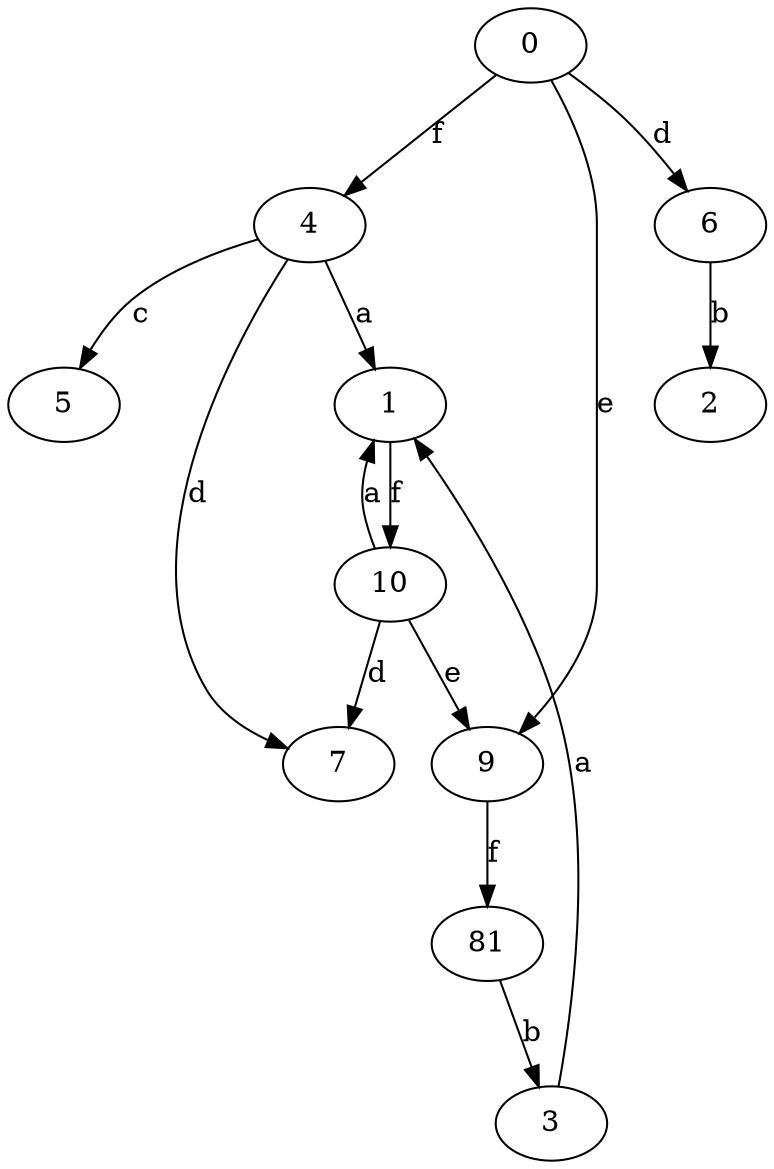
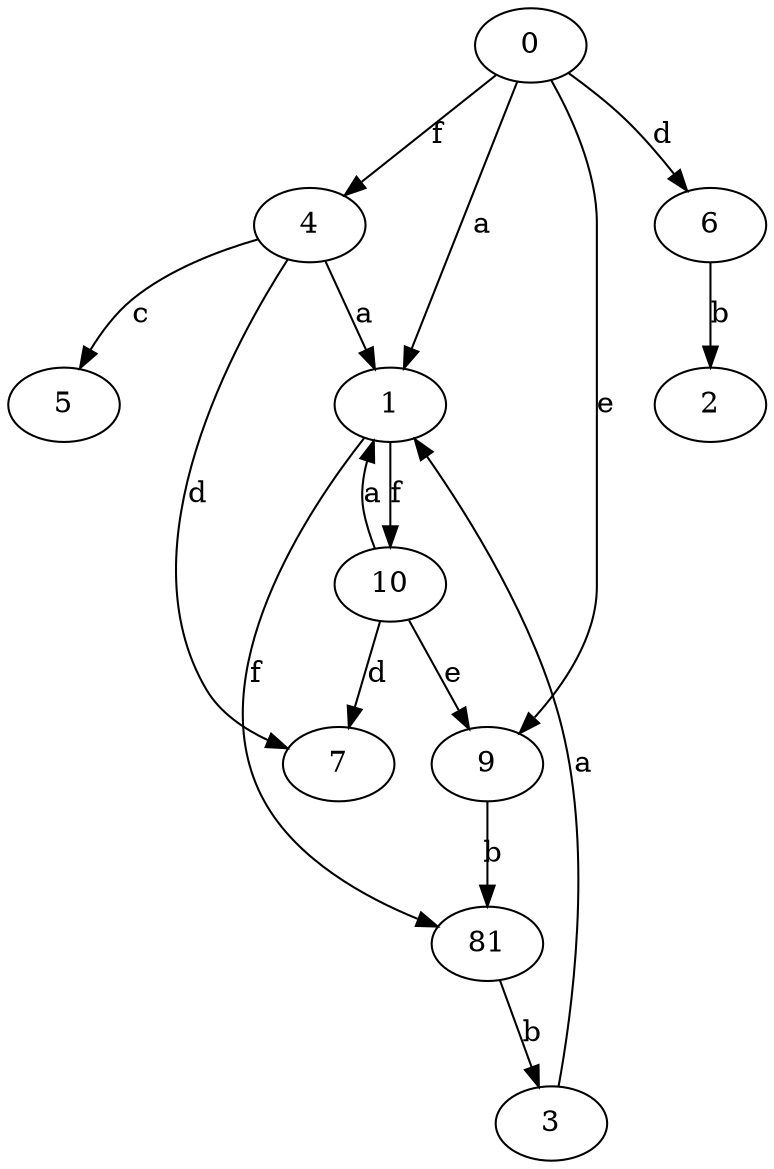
edge "0" -> "1": added, label "a"
edge "1" -> "81": added, label "f"
edge "9" -> "81": label "f" -> "b"
